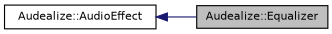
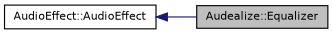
node "Audealize::AudioEffect": label "Audealize::AudioEffect" -> "AudioEffect::AudioEffect"
